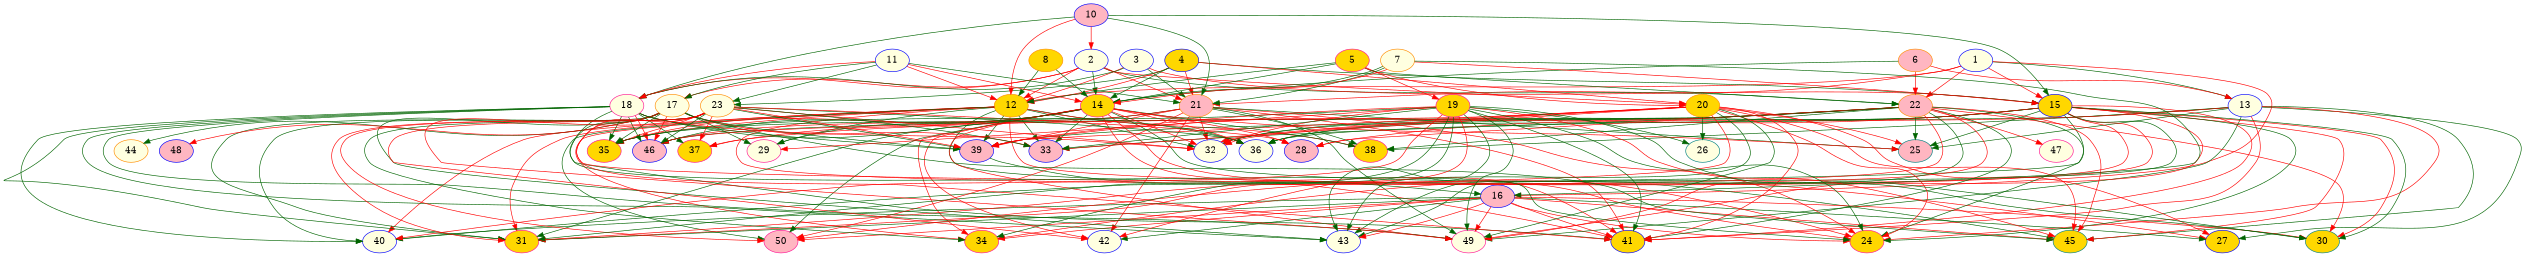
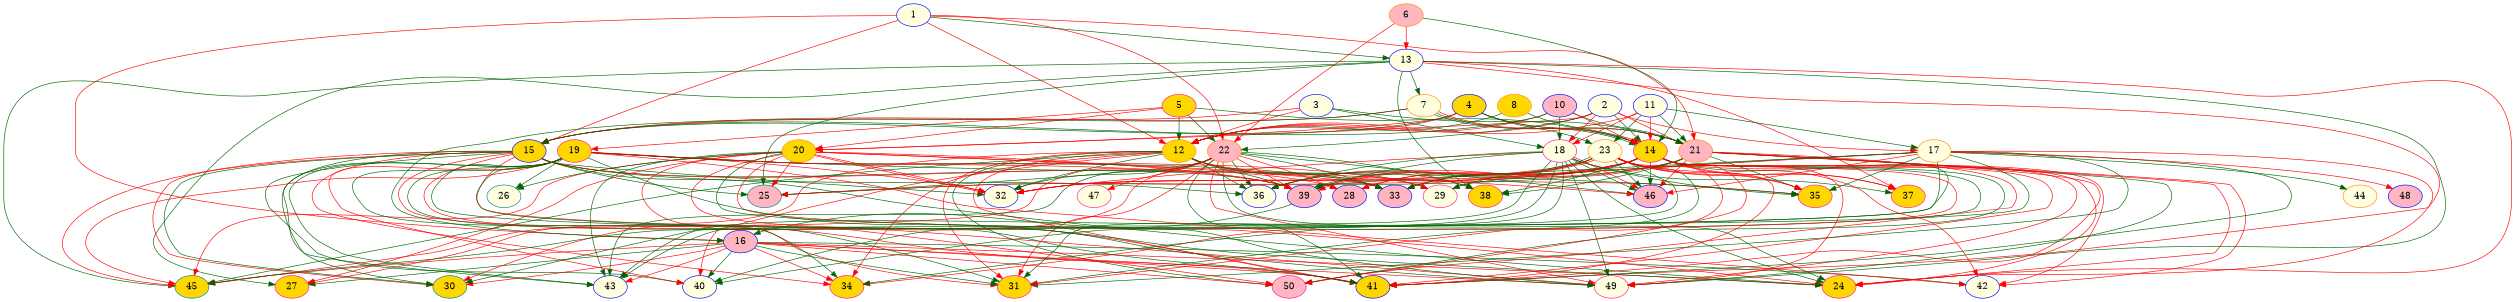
edge "10" -> "2": now "10" -> "14"
edge "13" -> "36": now "13" -> "7"
node "27": color blue -> deeppink
